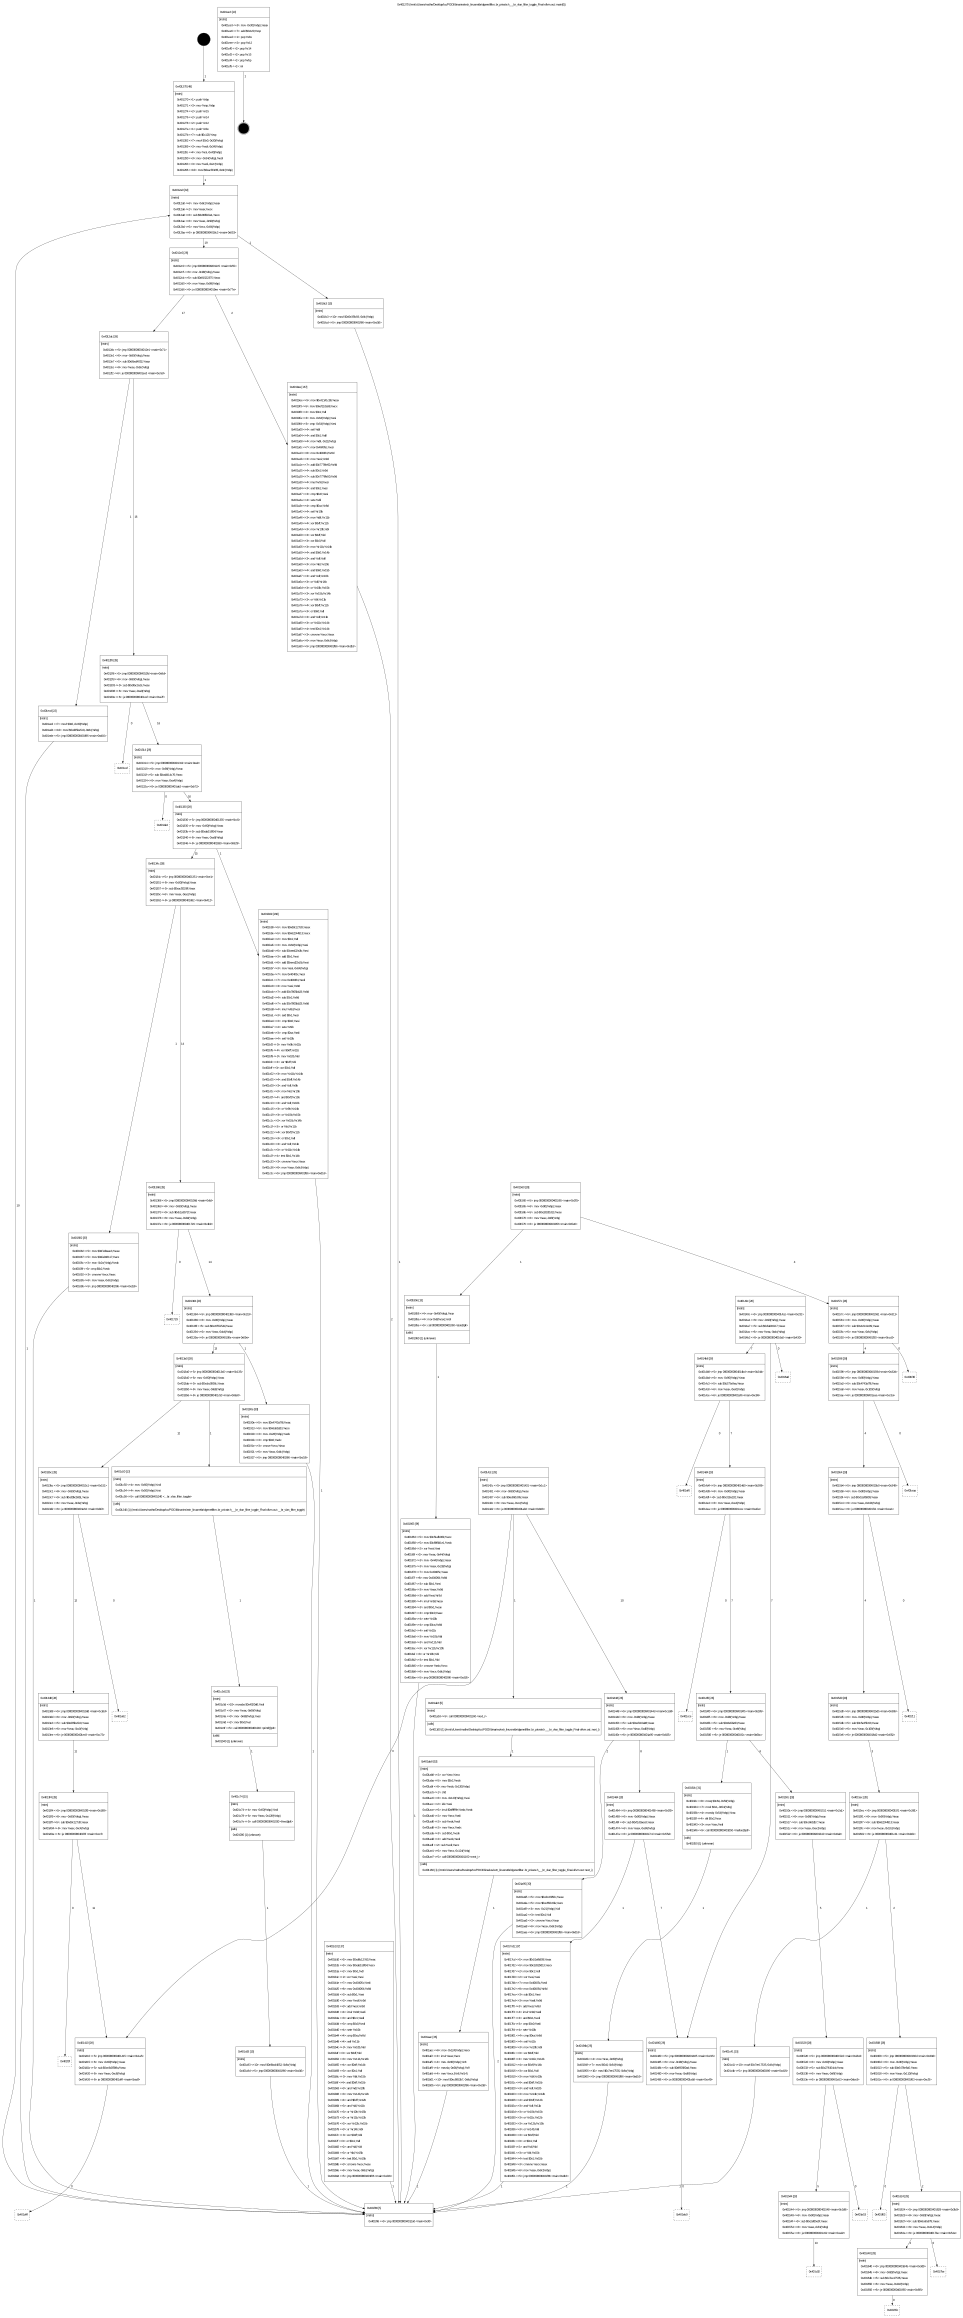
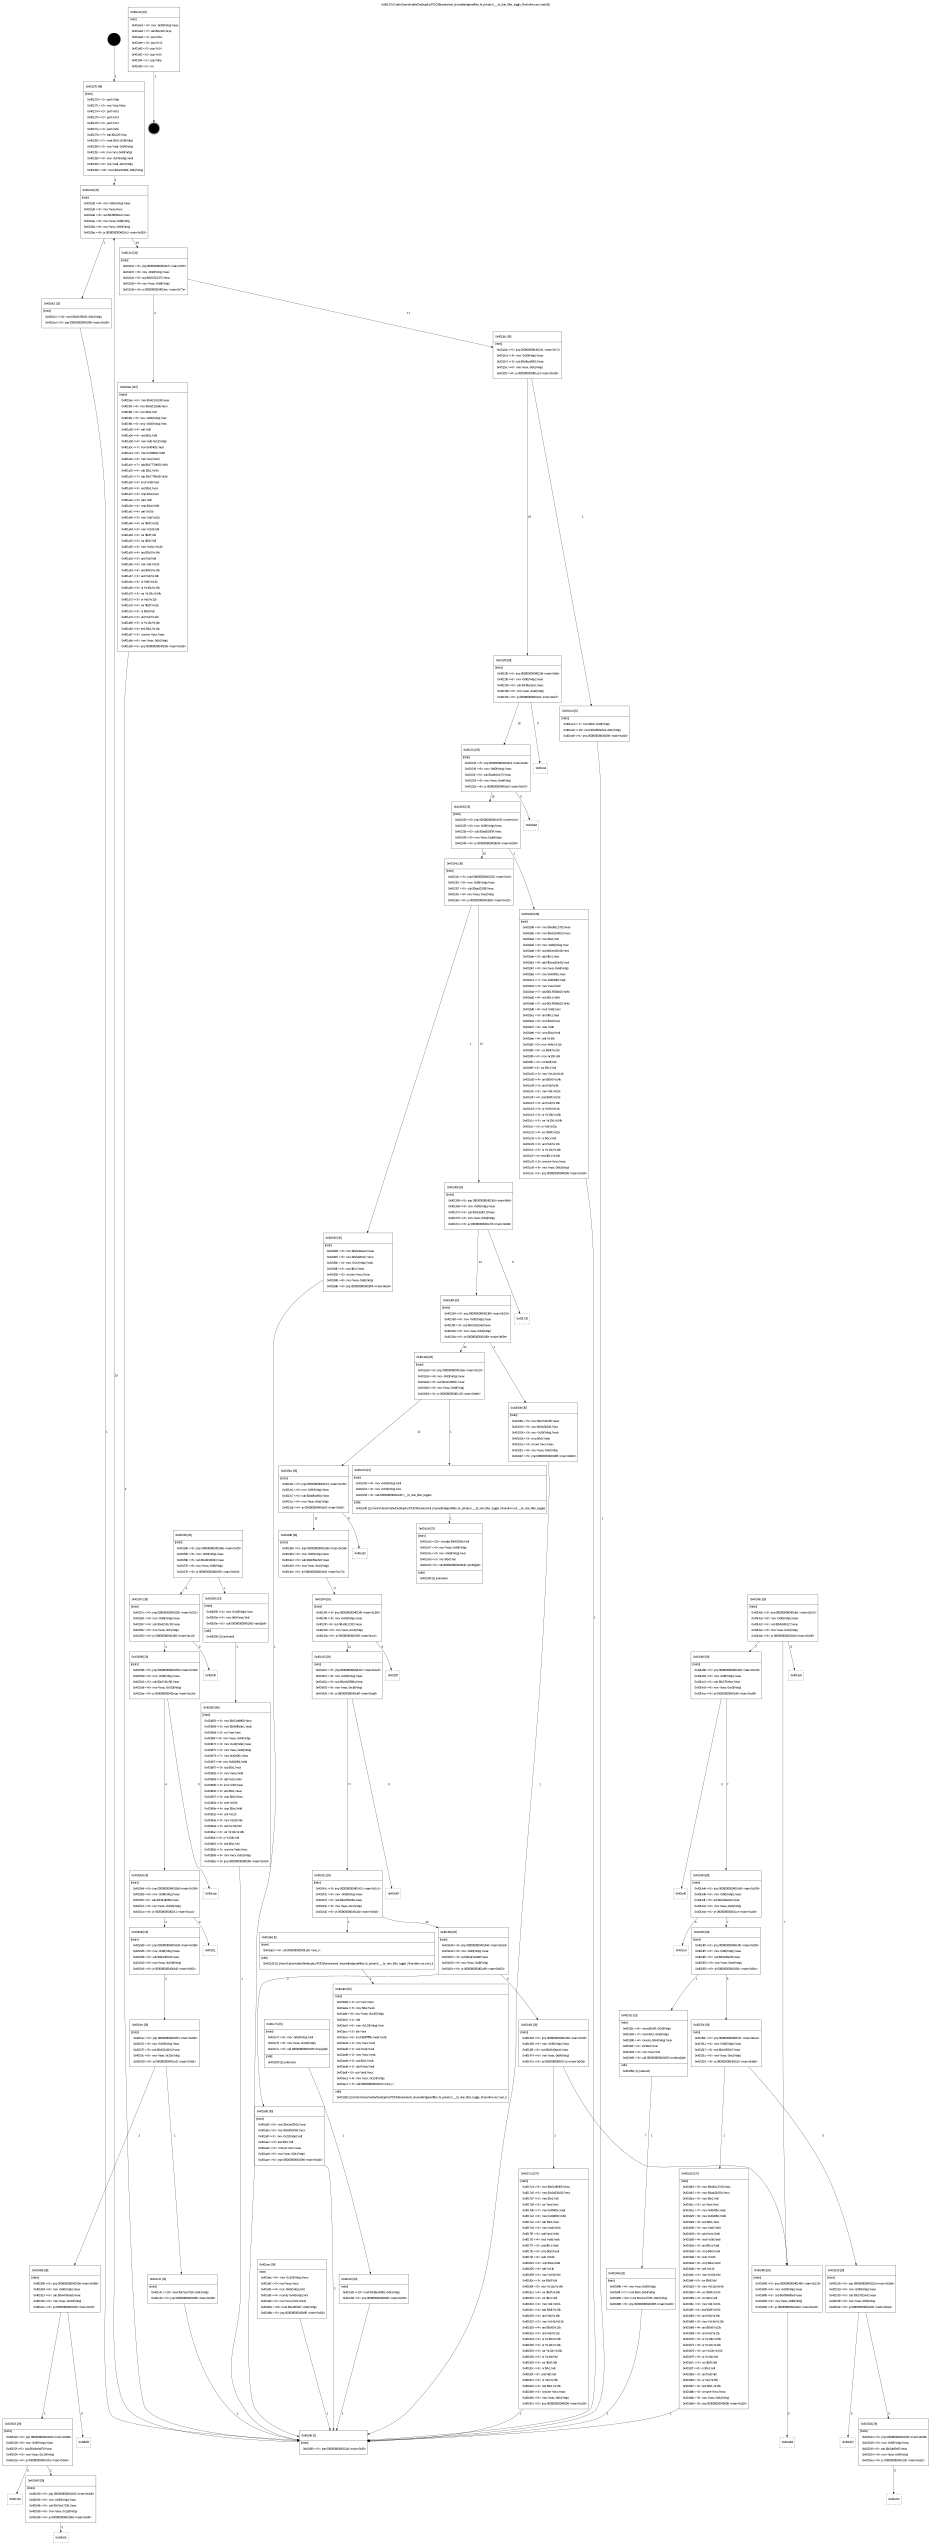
edge "0x401c5d [23]" -> "0x401c74 [15]": removed, label "1"
edge "0x40142c [28]" -> "0x401410 [28]": reversed
edge "0x401ab8 [52]" -> "0x401aec [36]": removed, label "1"
edge "0x40150c [28]" -> "0x401b10 [137]": added, label "1"
edge "0x401544 [28]" -> "0x401c92": label " 13" -> " 0"
